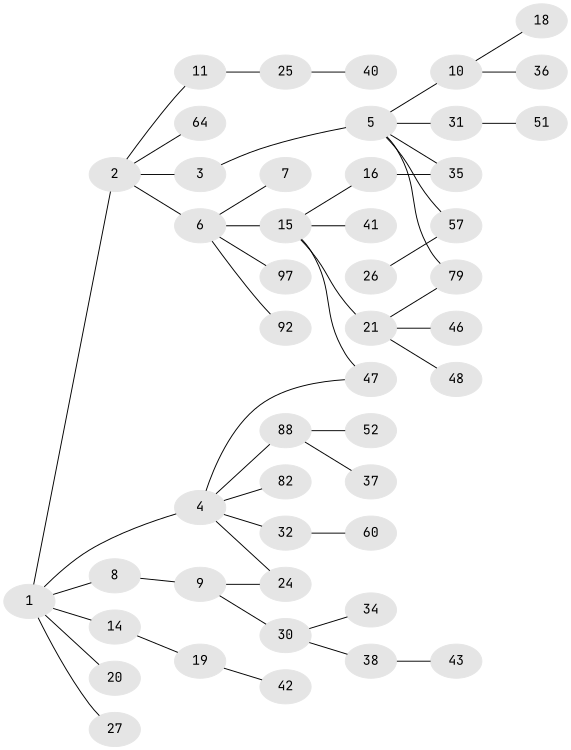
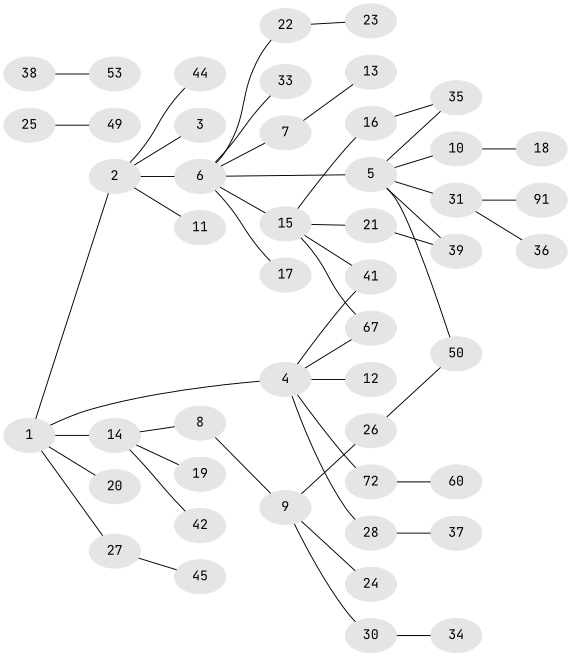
node "23": added
edge "11" -- "25": removed
node "40": label "40" -> "49"
node "13": added
edge "10" -- "36": now "31" -- "36"
node "33": added
node "64": label "64" -> "44"
node "51": label "51" -> "91"
edge "5" -- "3": now "5" -- "6"
node "57": label "57" -> "50"
node "97": label "97" -> "17"
node "79": label "79" -> "39"
node "92": label "92" -> "22"
node "46": removed
node "47": label "47" -> "67"
node "48": removed
node "88": label "88" -> "28"
node "52": removed
edge "26" -- "9": added
node "82": label "82" -> "12"
node "32": label "32" -> "72"
edge "4" -- "24": now "4" -- "41"
node "45": added
edge "8" -- "1": now "8" -- "14"
edge "30" -- "38": removed
node "43": label "43" -> "53"
edge "19" -- "42": now "14" -- "42"
